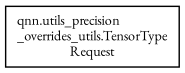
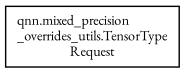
node "qnn.utils_precision _overrides_utils.TensorType Request": label "qnn.utils_precision _overrides_utils.TensorType Request" -> "qnn.mixed_precision _overrides_utils.TensorType Request"
